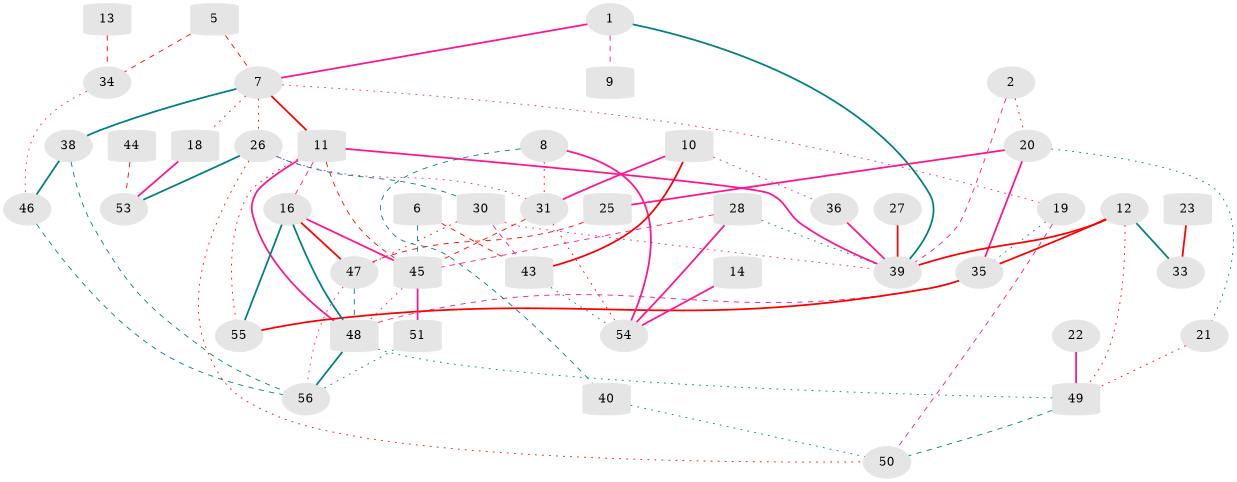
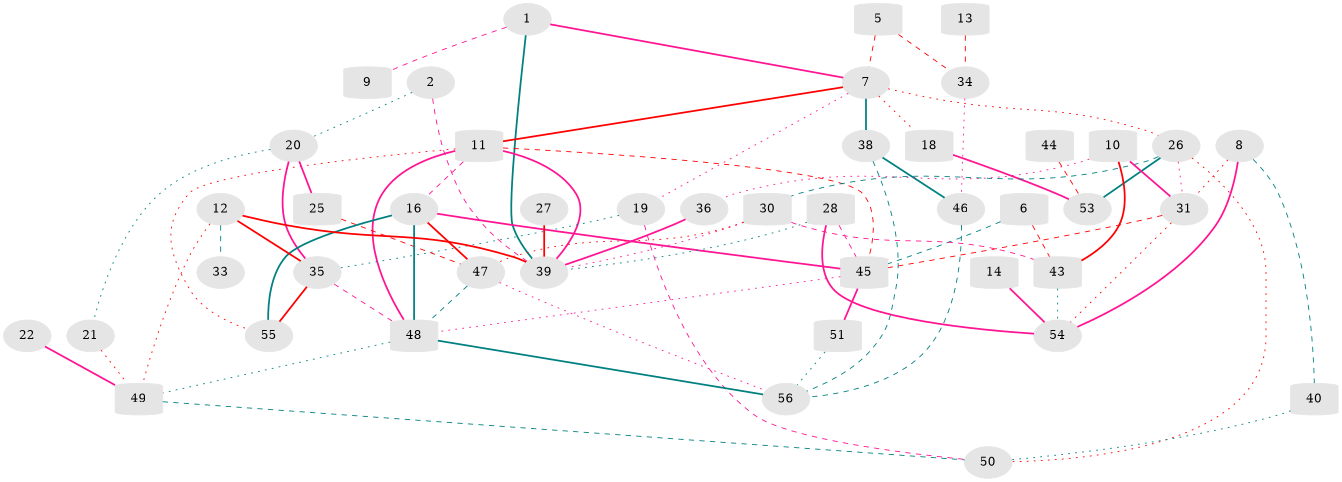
edge "2" -- "20": color red -> teal
node "23": removed
edge "12" -- "33": style bold -> dashed
